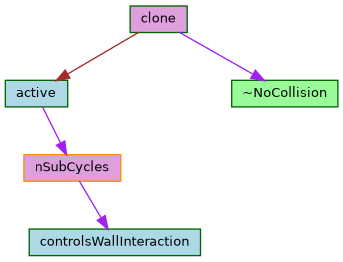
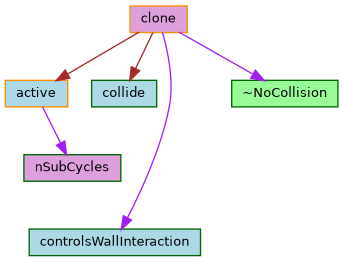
node "clone": color darkgreen -> darkorange
node "active": color darkgreen -> darkorange
node "collide": added
node "nSubCycles": color darkorange -> darkgreen
edge "nSubCycles" -> "controlsWallInteraction": now "clone" -> "controlsWallInteraction"
